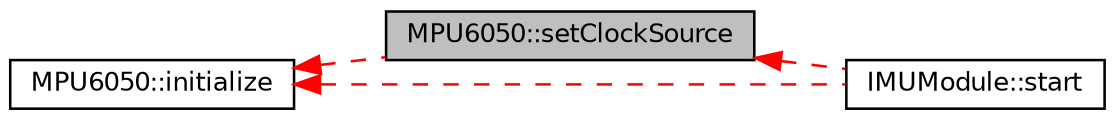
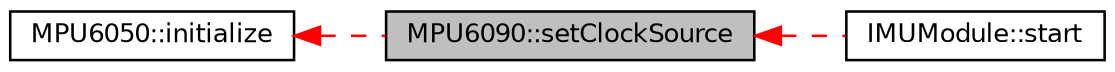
node "MPU6050::setClockSource": label "MPU6050::setClockSource" -> "MPU6090::setClockSource"
edge "IMUModule::start" -> "MPU6050::initialize": removed
